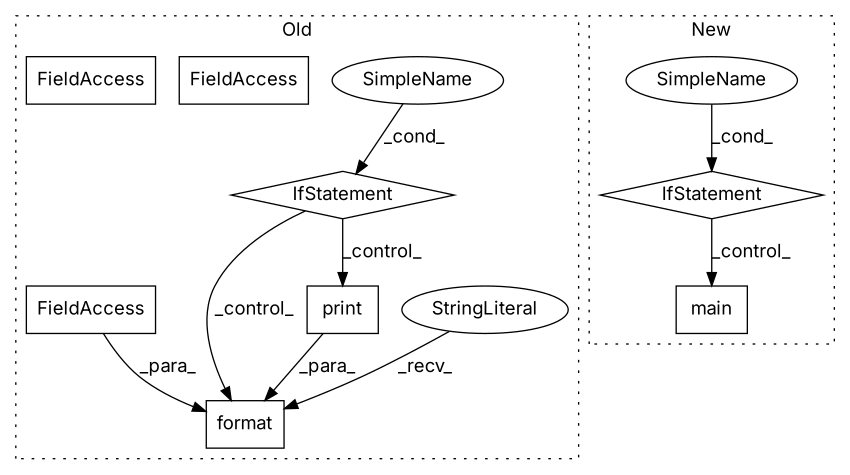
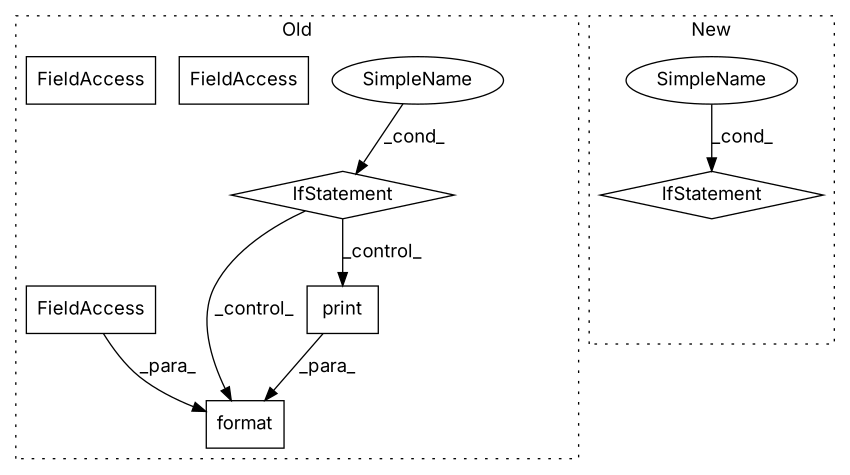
node "StringLiteral": removed
node "main": removed
